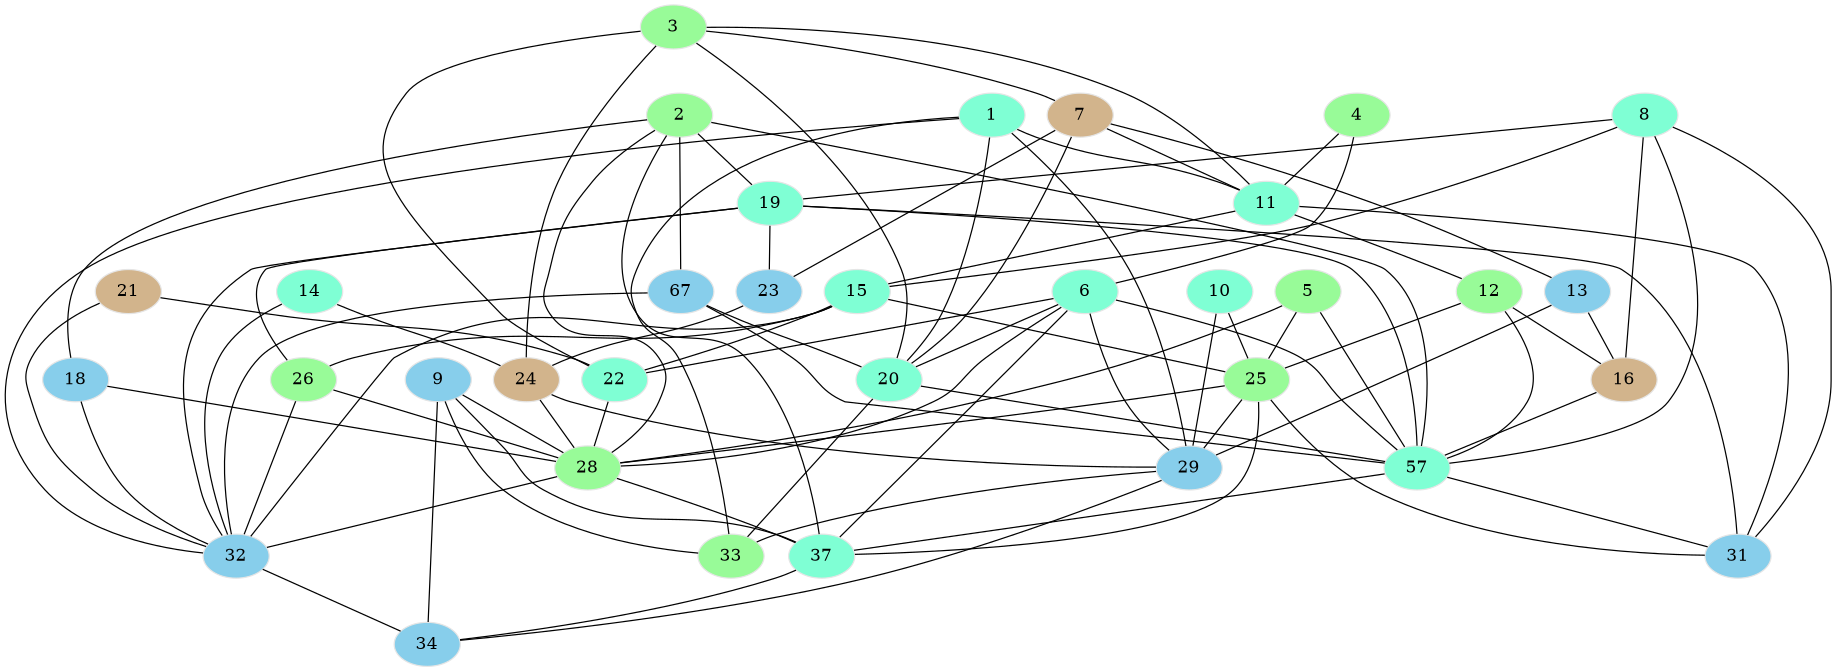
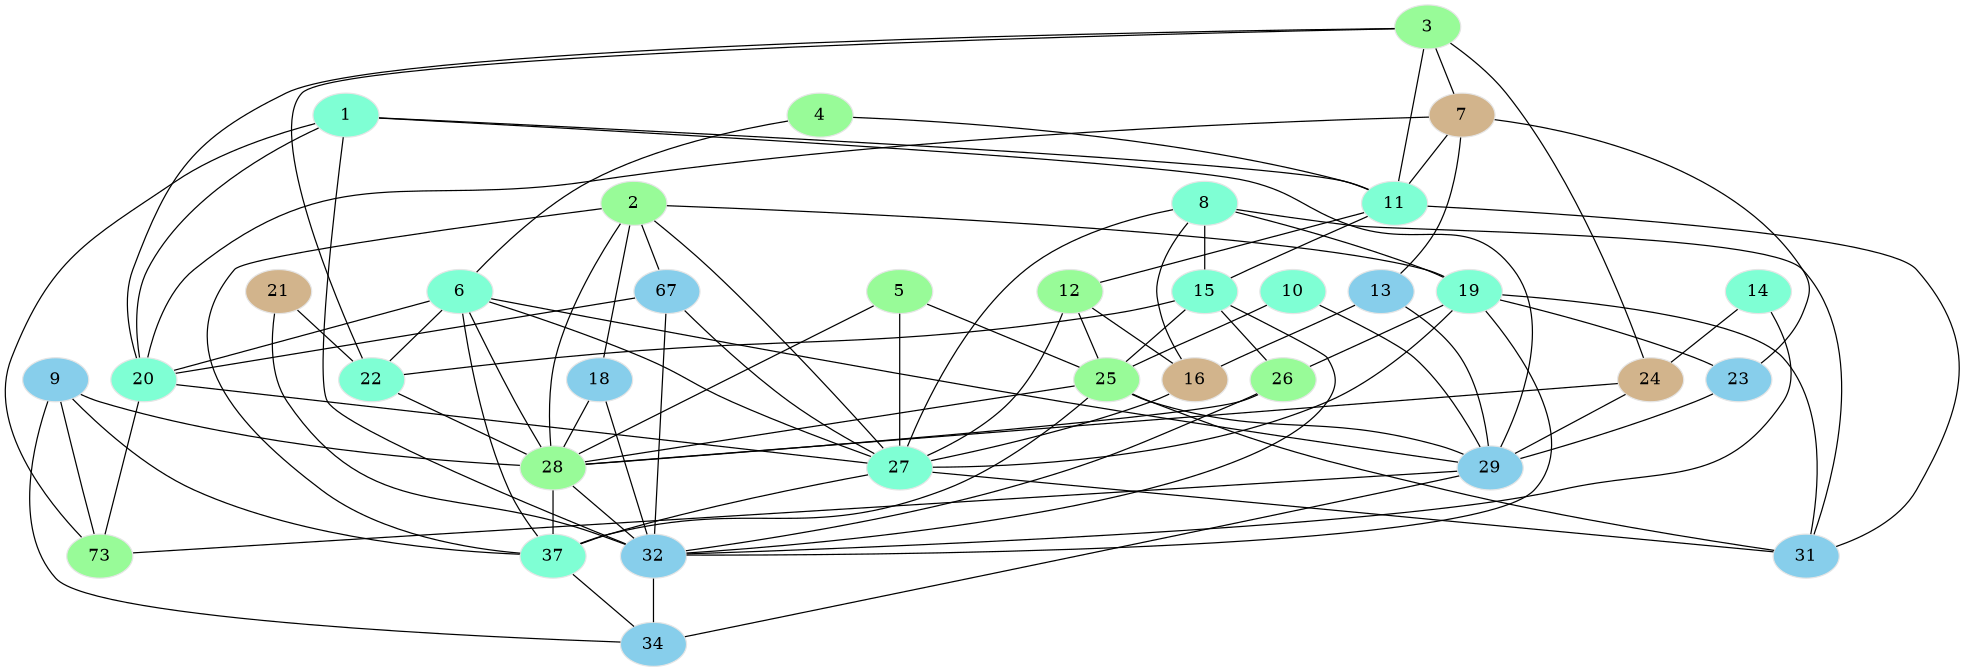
edge "23" -- "24": now "23" -- "29"
node "57": label "57" -> "27"
node "33": label "33" -> "73"
